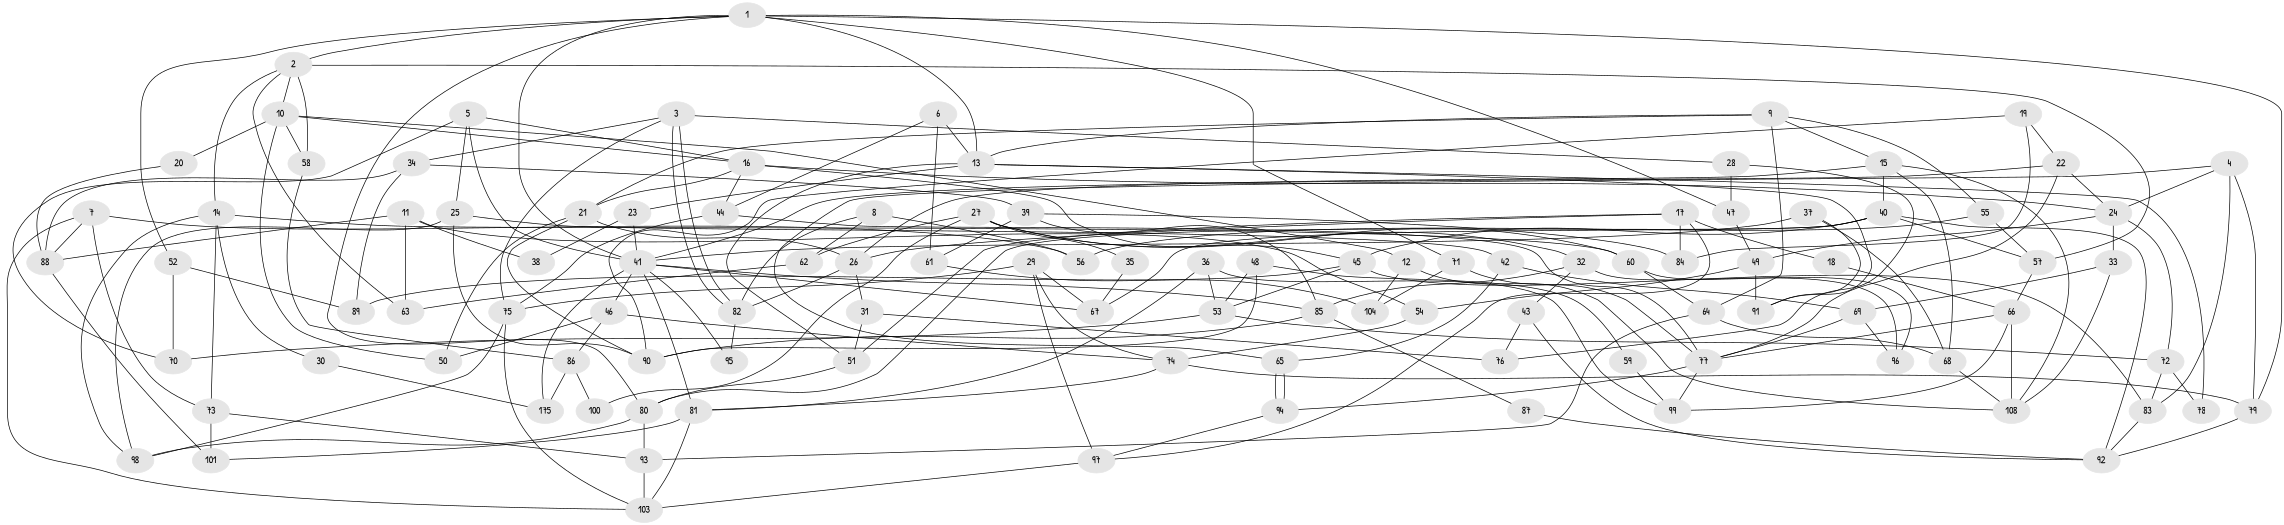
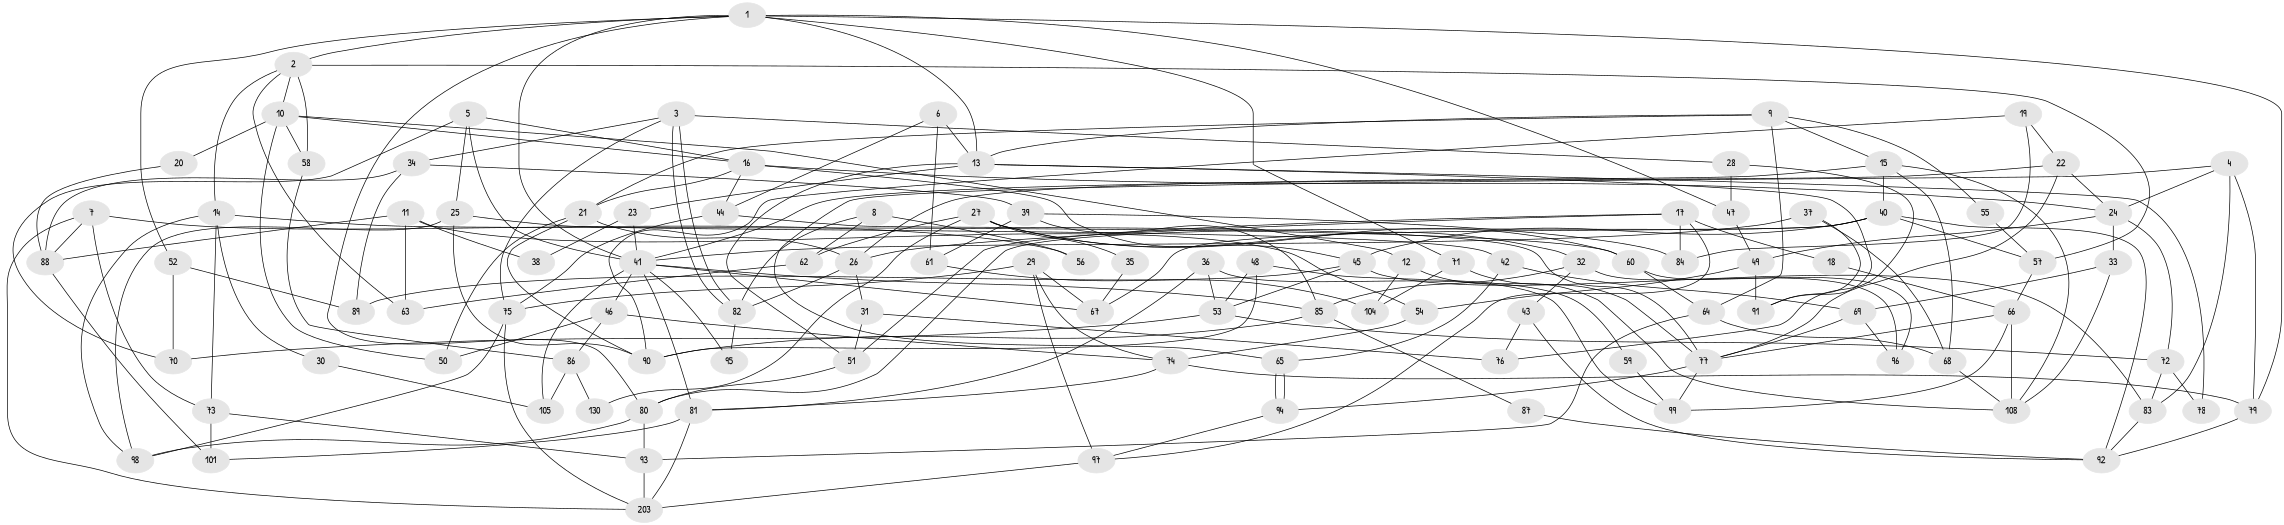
edge "55" -- "56": removed
node "175": label "175" -> "105"
node "100": label "100" -> "130"
node "103": label "103" -> "203"
